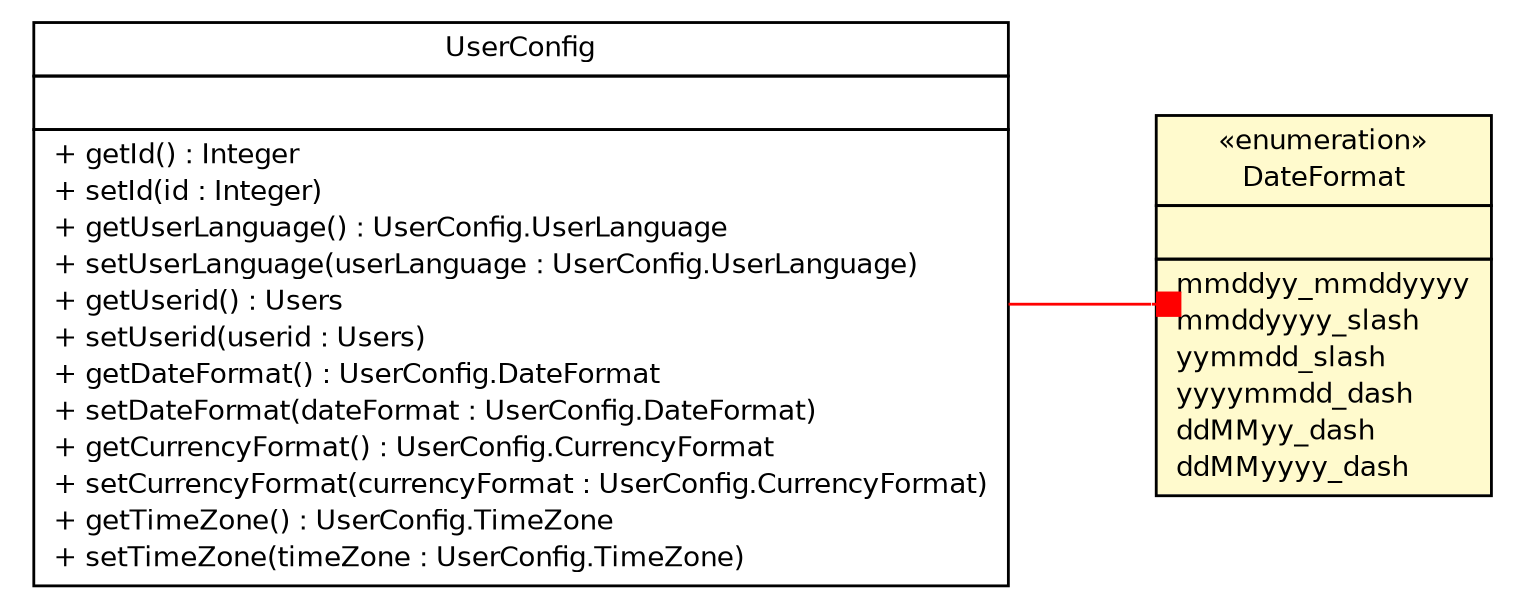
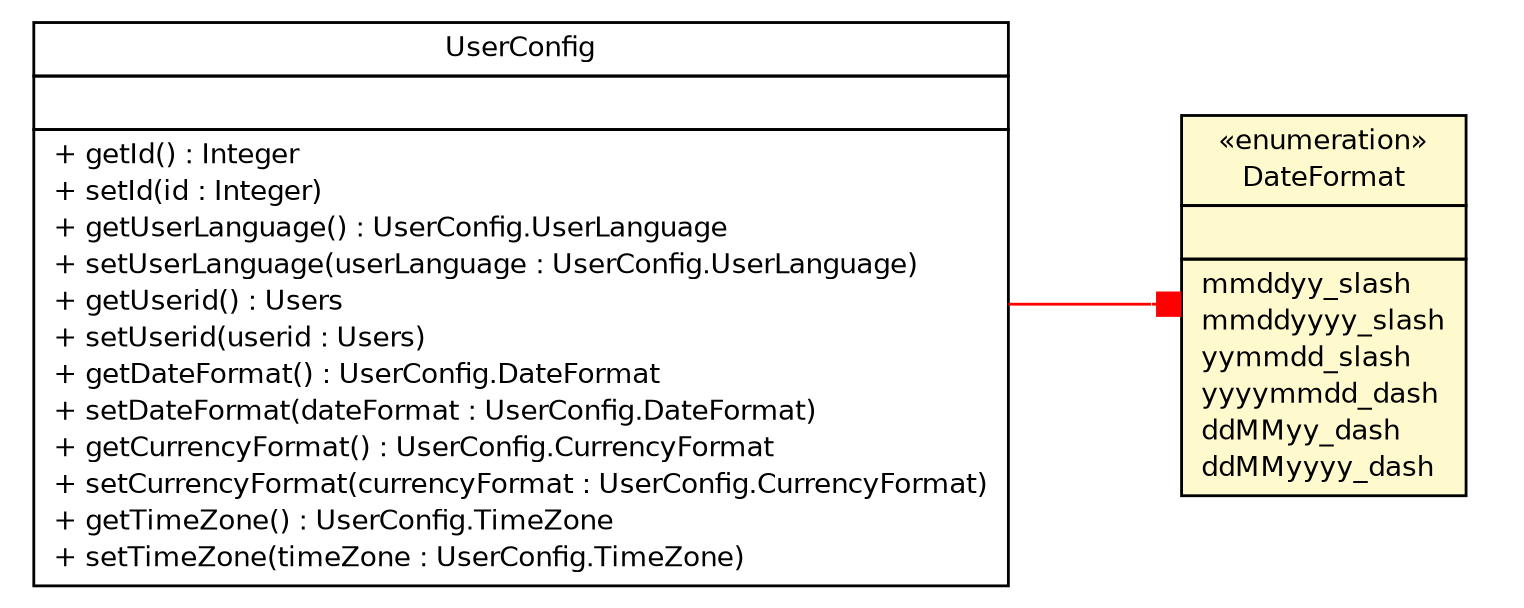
node "DateFormat": text "mmddyy_mmddyyyy" -> "mmddyy_slash"
